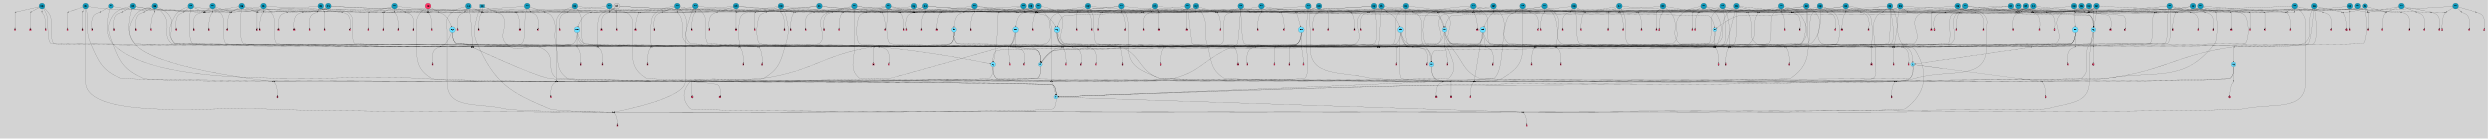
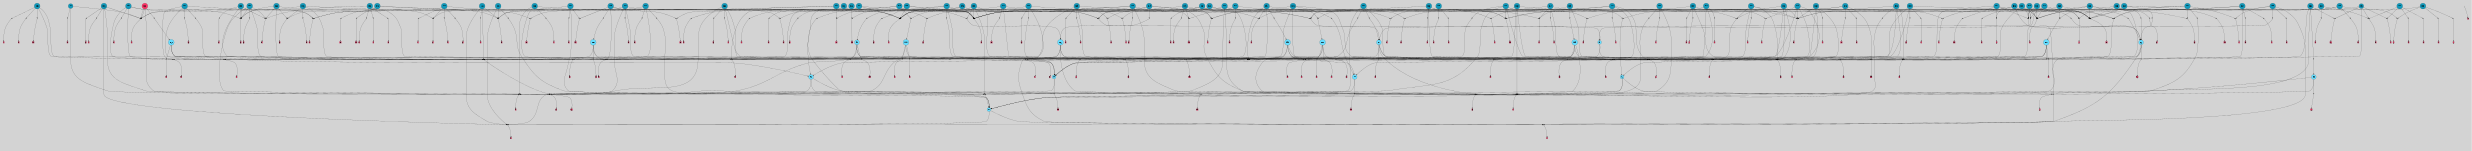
node "T284": shape box -> circle
node "T229": fillcolor #cccccc -> #1199bb
node "T186": removed
